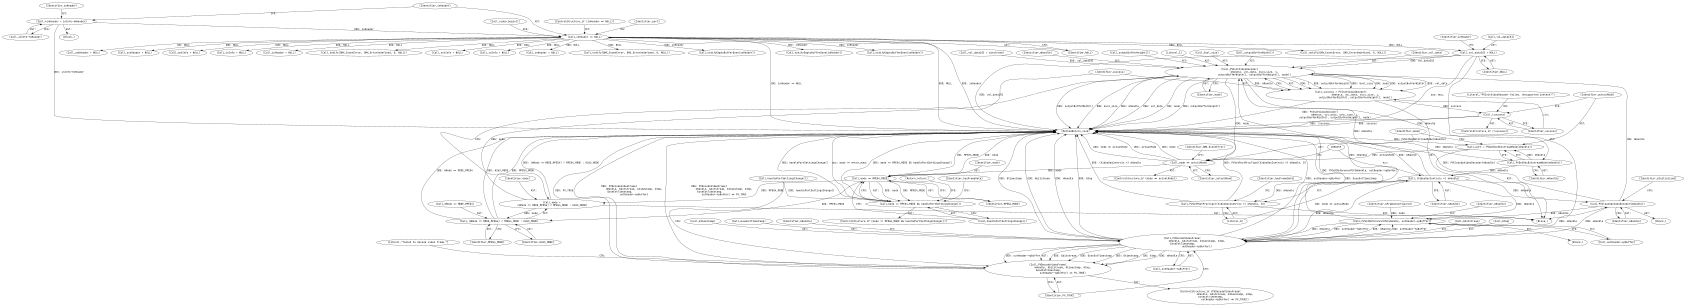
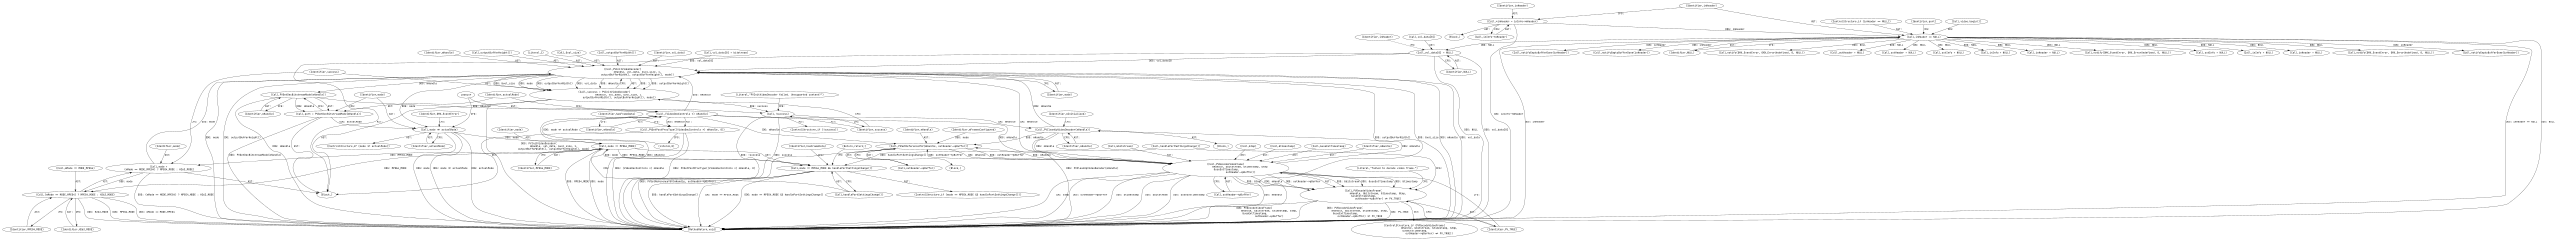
edge "(MethodReturn,void)" -> "(Call,port = PVGetDecBitstreamMode(mHandle))": reversed
edge "(Call,mode == MPEG4_MODE && handlePortSettingsChange())" -> "(Call,mode == MPEG4_MODE)": removed, label "CFG:"
edge "(Literal,0)" -> "(Call,PVSetPostProcType((VideoDecControls *) mHandle, 0))": removed, label "AST:"
